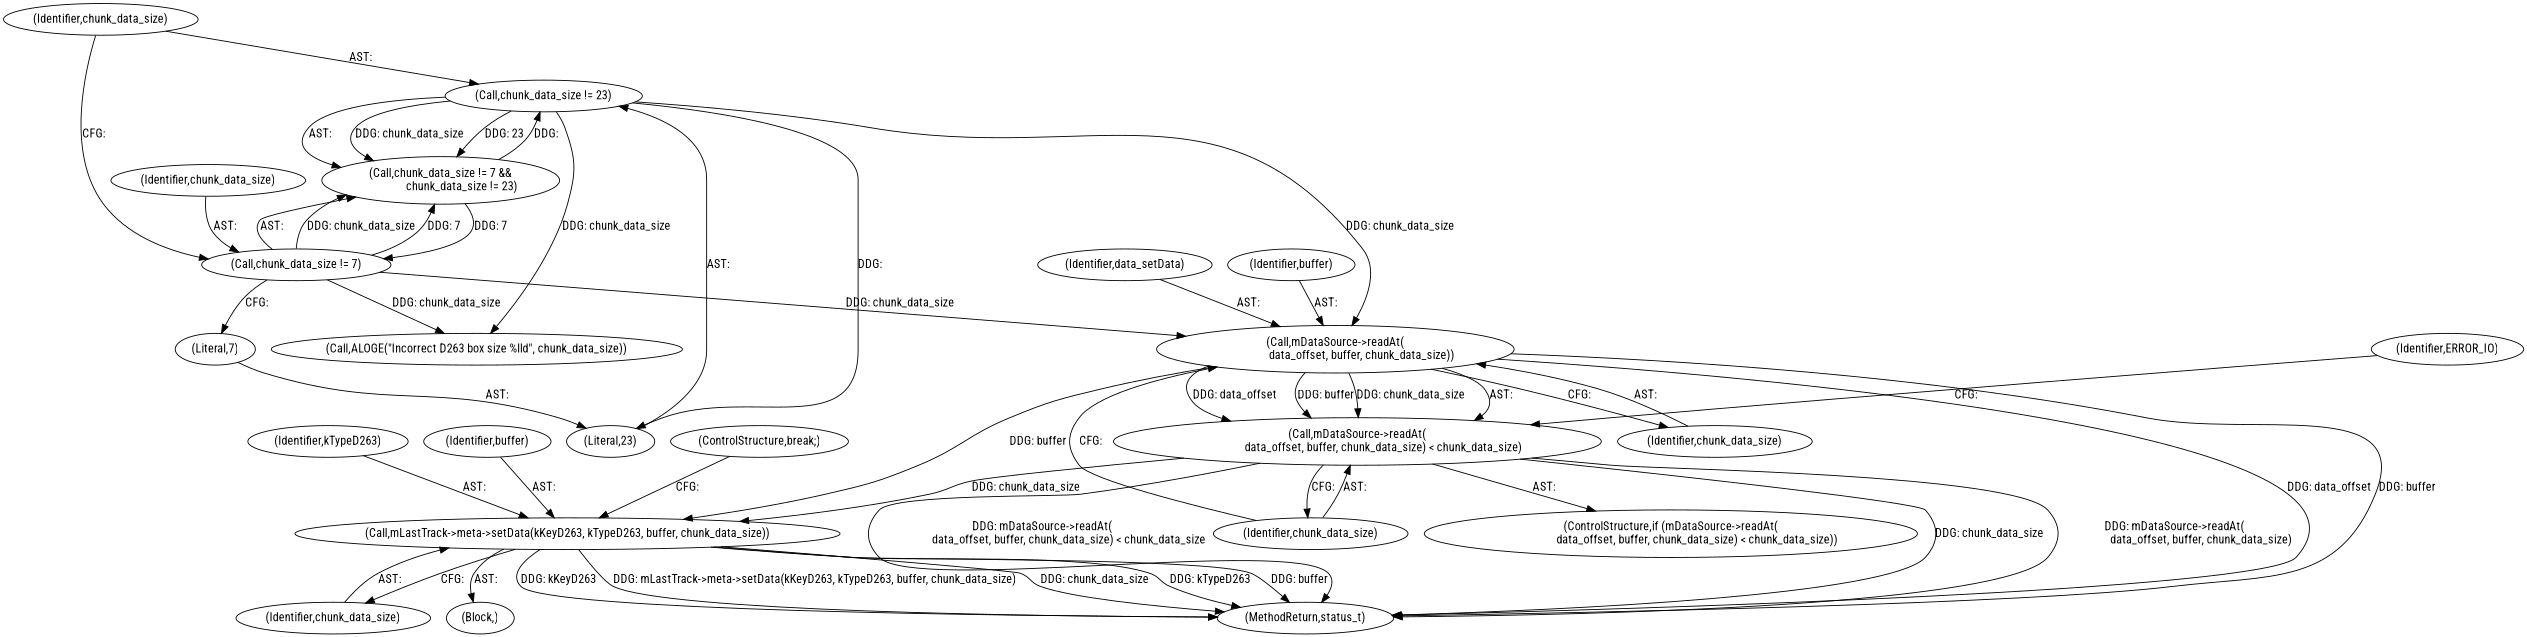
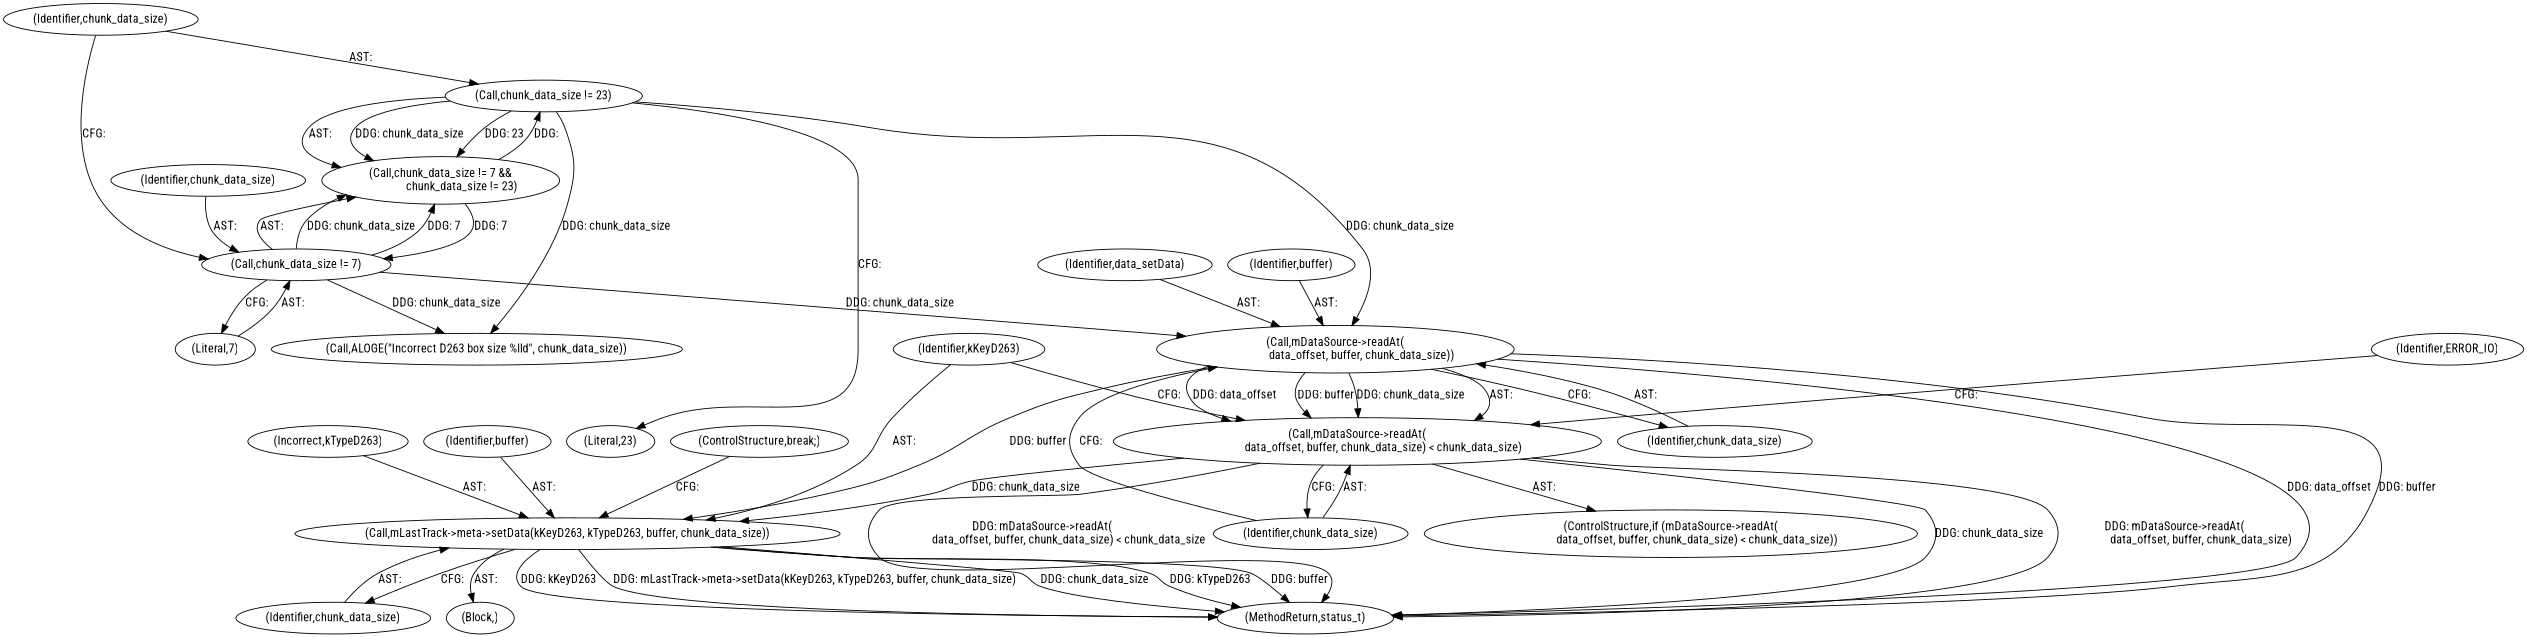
edge "(Literal,23)" -> "(Call,chunk_data_size != 23)": removed, label "AST:"
edge "(Call,chunk_data_size != 23)" -> "(Literal,23)": label "DDG: " -> "CFG: "
node "(Identifier,kKeyD263)": added
edge "(Literal,7)" -> "(Literal,23)": now "(Literal,7)" -> "(Call,chunk_data_size != 7)"
node "(Identifier,kTypeD263)": label "(Identifier,kTypeD263)" -> "(Incorrect,kTypeD263)"
